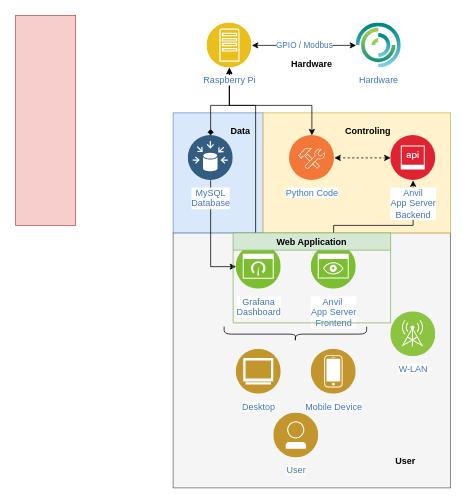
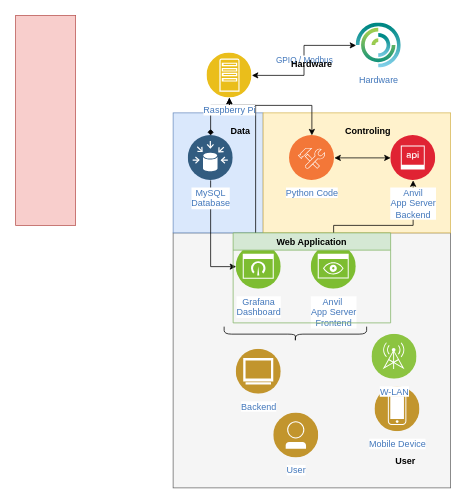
node "Raspberry Pi": moved (229, 45) -> (229, 75)
edge "Python Code" -- "Anvil App Server Backend": style dashed -> solid
node "W-LAN": moved (413, 334) -> (394, 357)
node "Mobile Device": moved (333, 372) -> (397, 409)
node "Desktop": label "Desktop" -> "Backend"
